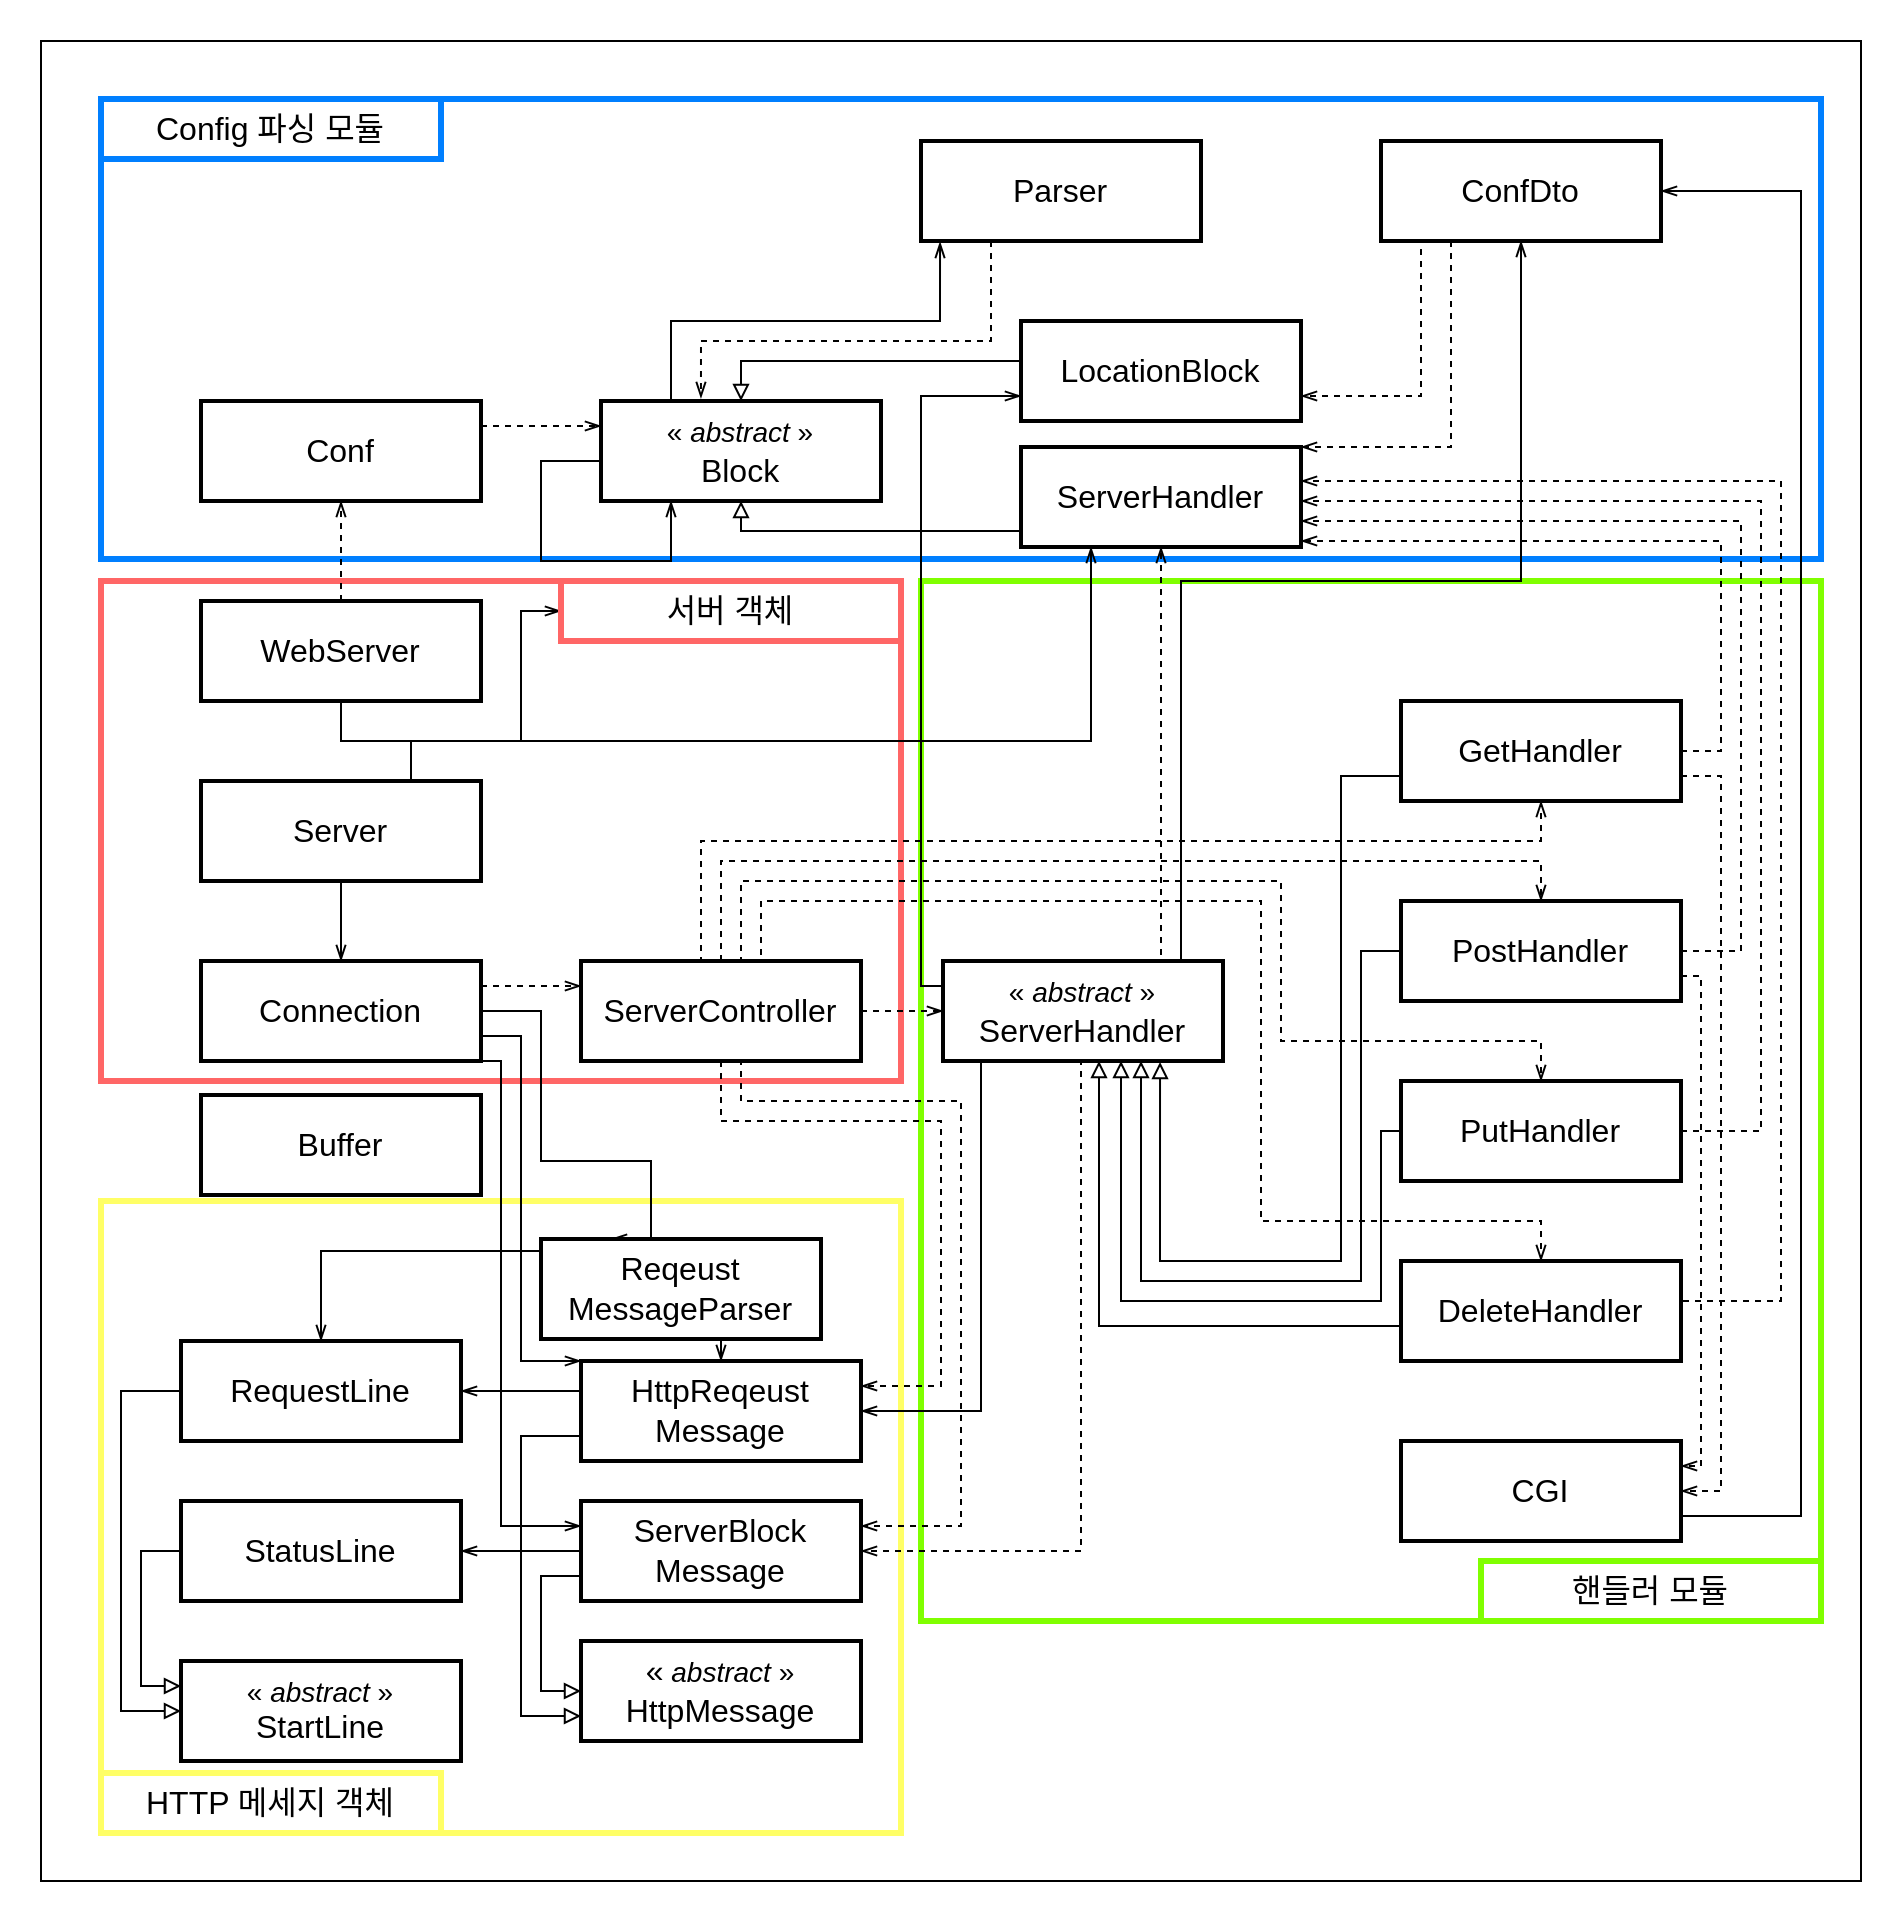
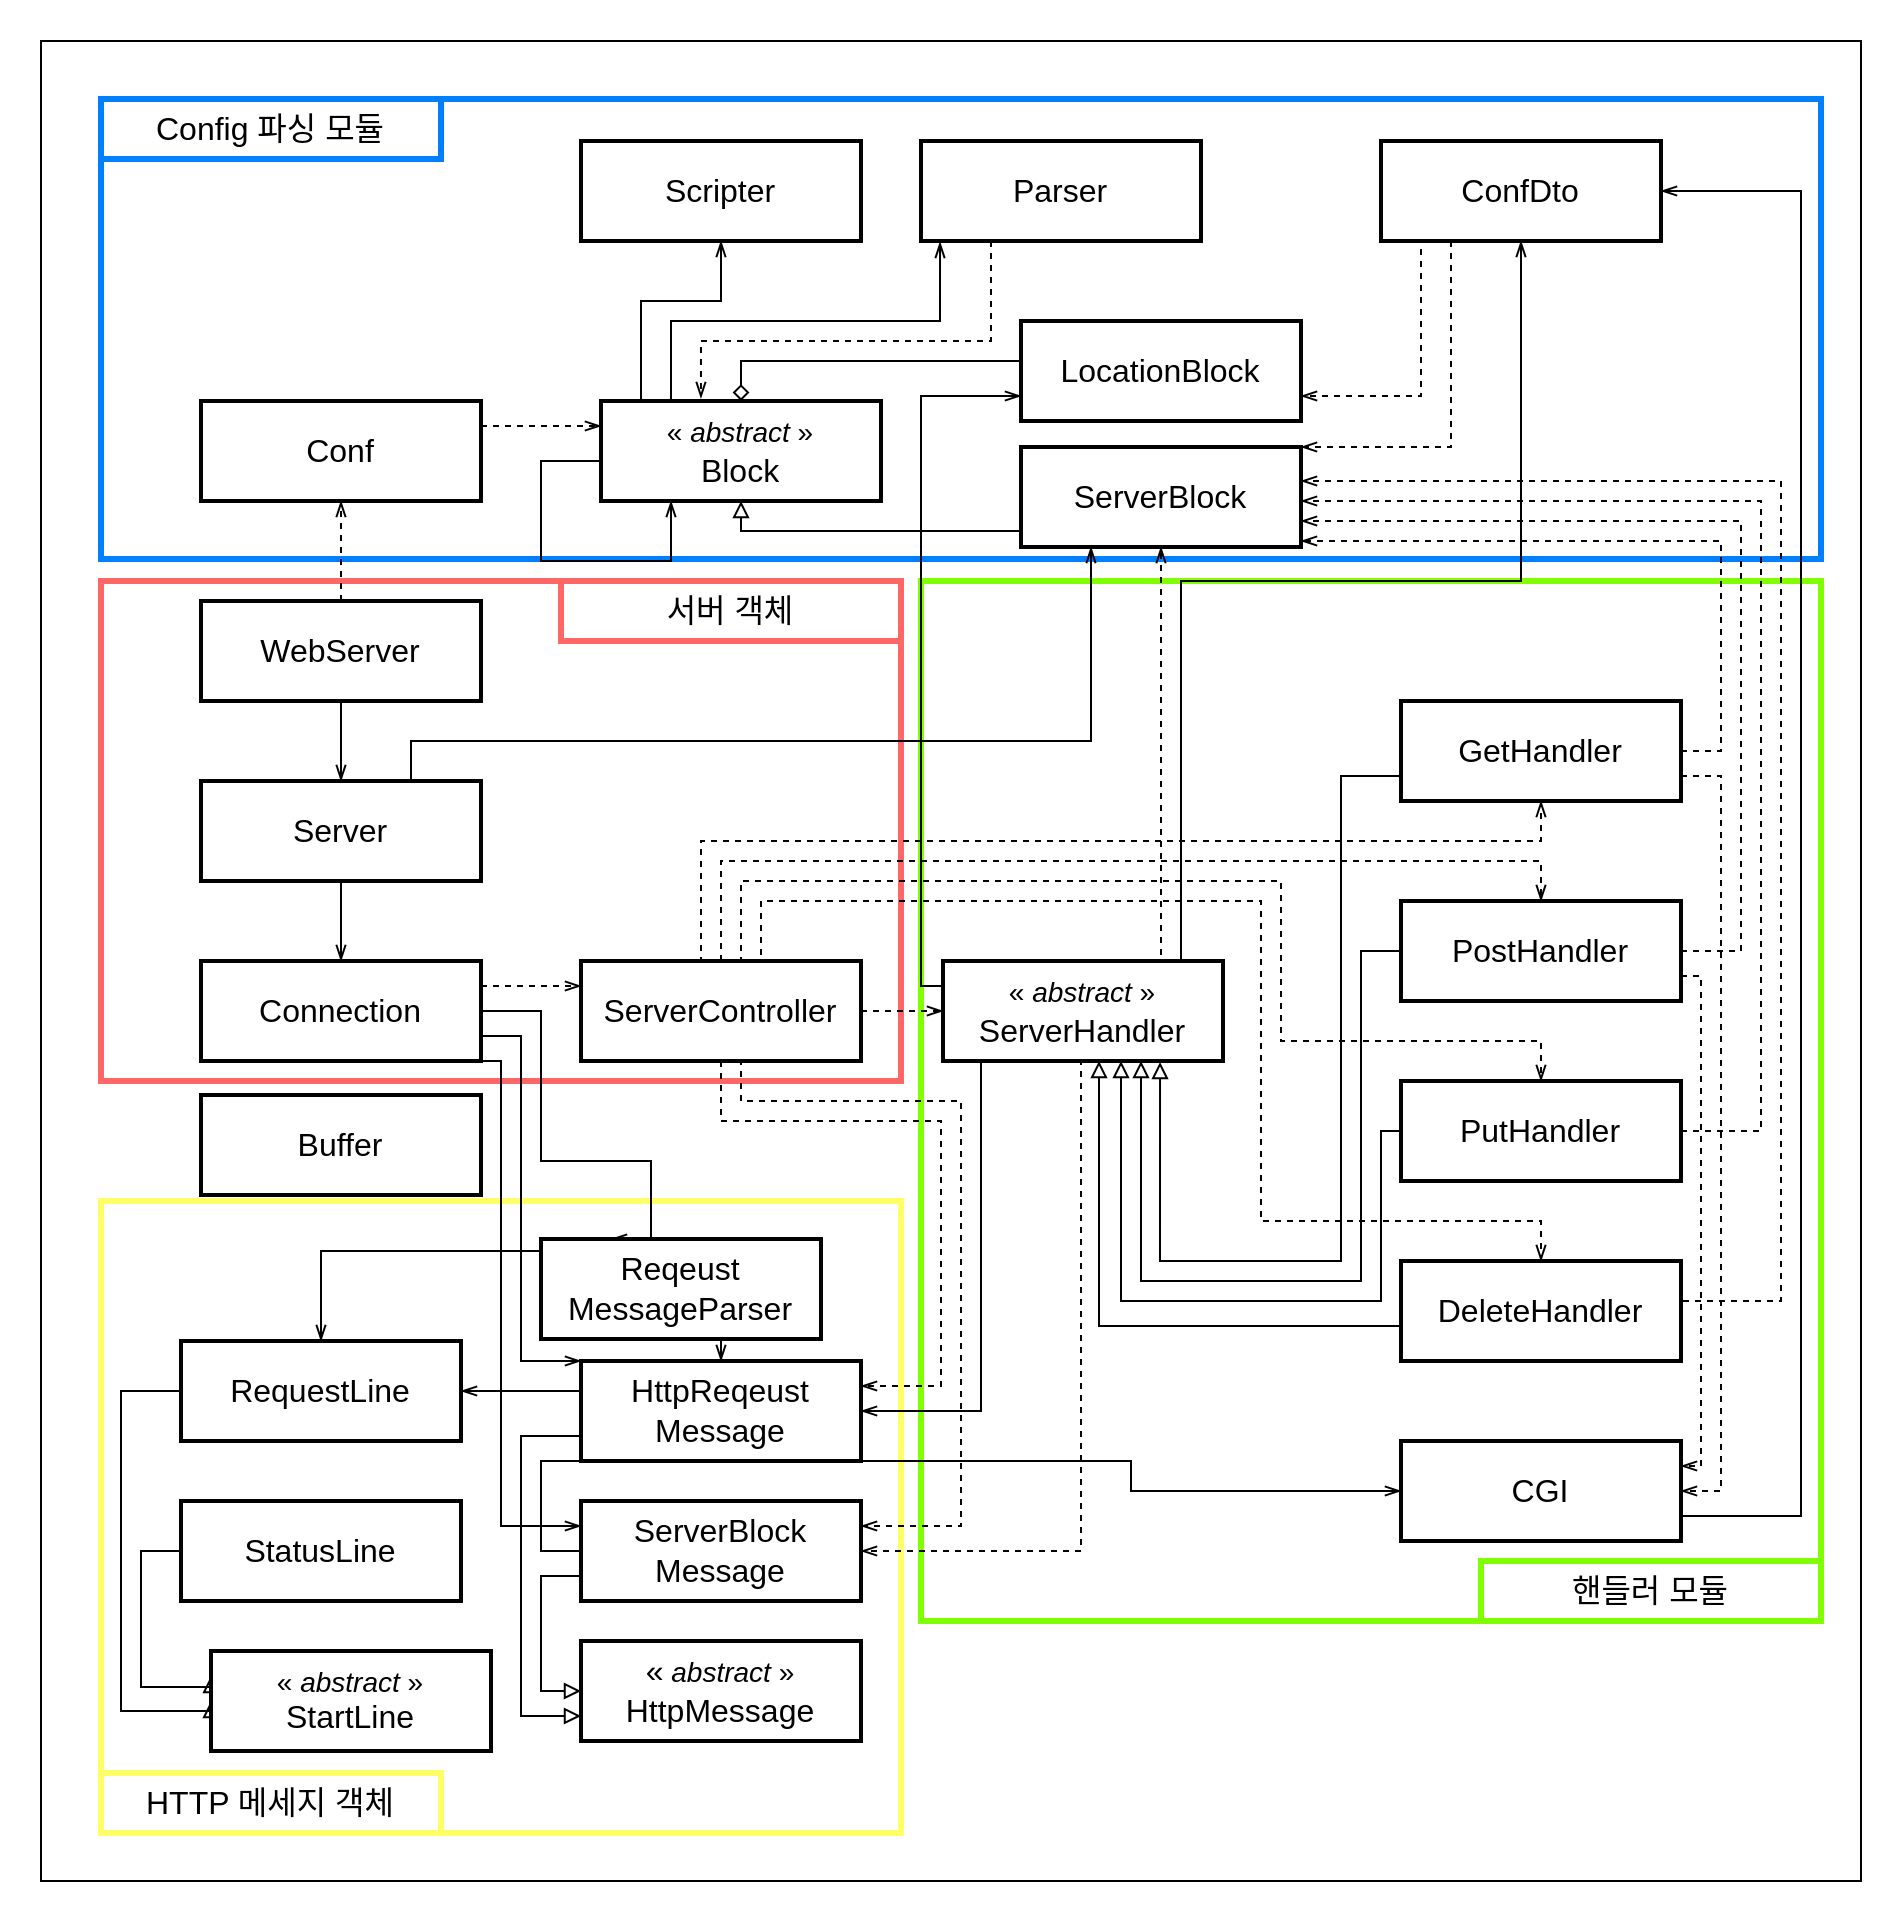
node "Scripter": added
edge "« abstract »Block" -> "Scripter": added
edge "LocationBlock" -> "« abstract »Block": arrowhead block -> diamond
node "ServerHandler": label "ServerHandler" -> "ServerBlock"
edge "WebServer" -> "서버 객체": now "WebServer" -> "Server"
edge "ServerBlock Message" -> "StatusLine": now "ServerBlock Message" -> "CGI"
node "« abstract » StartLine": moved (321, 1711) -> (351, 1701)
